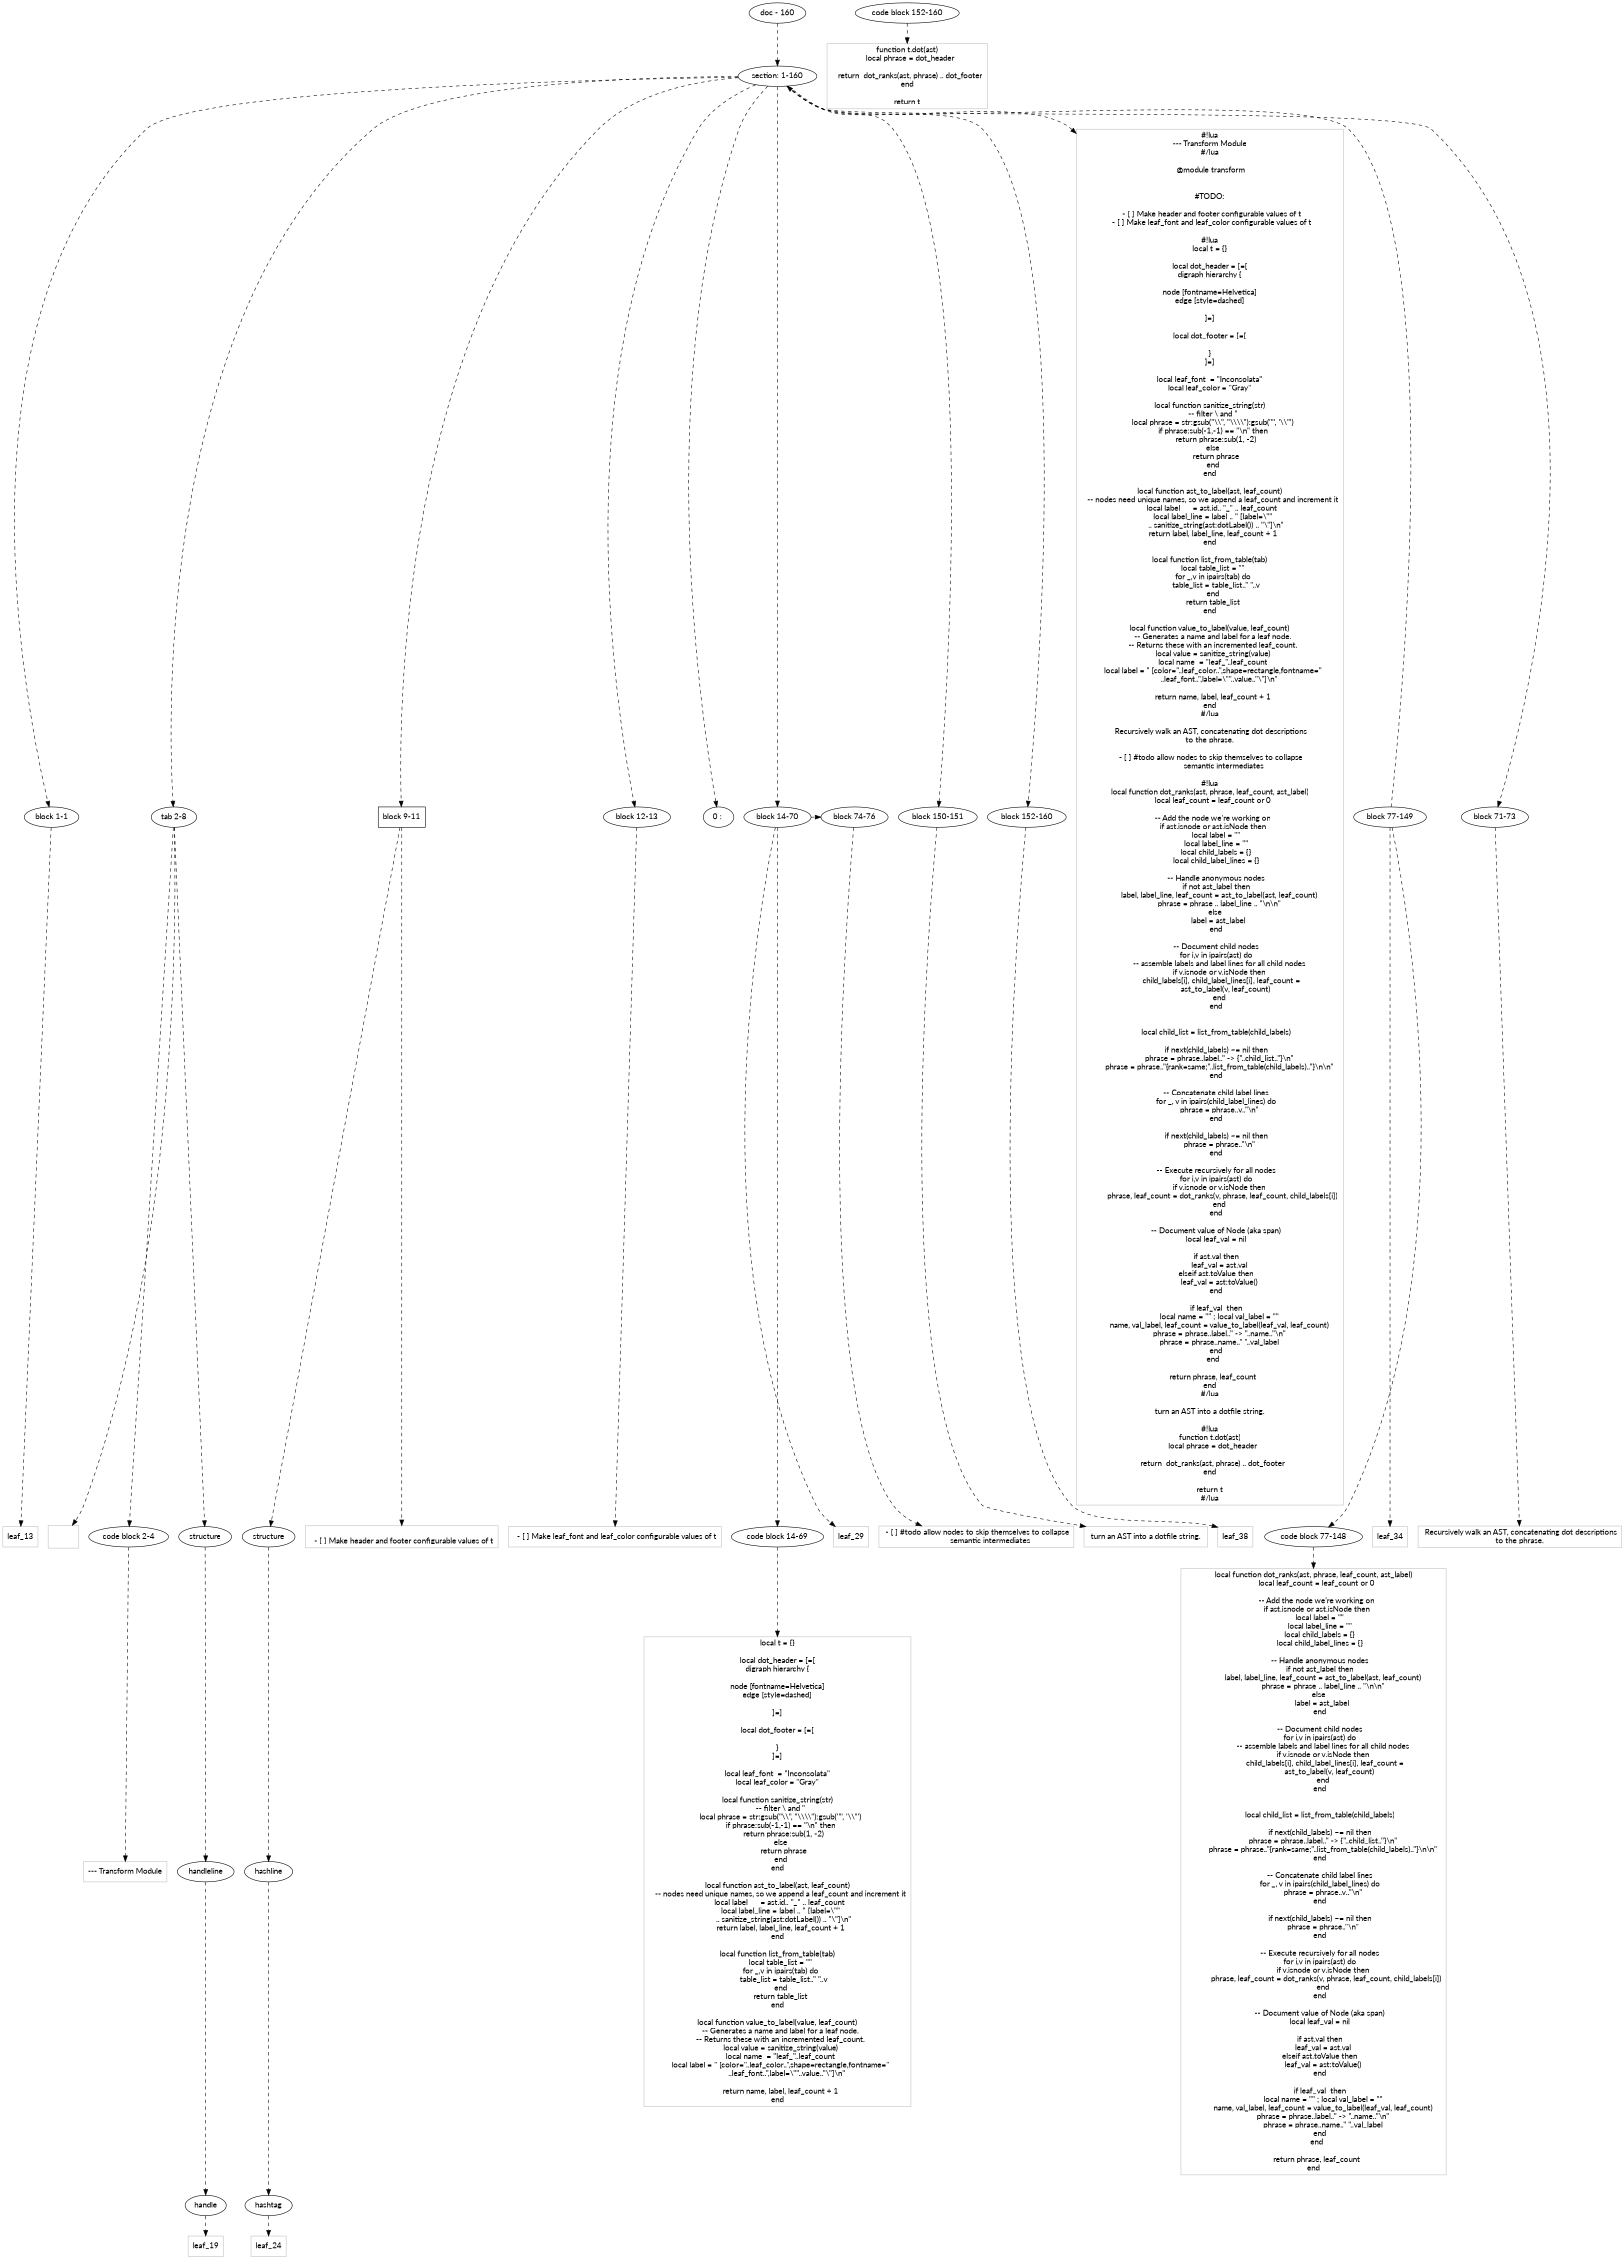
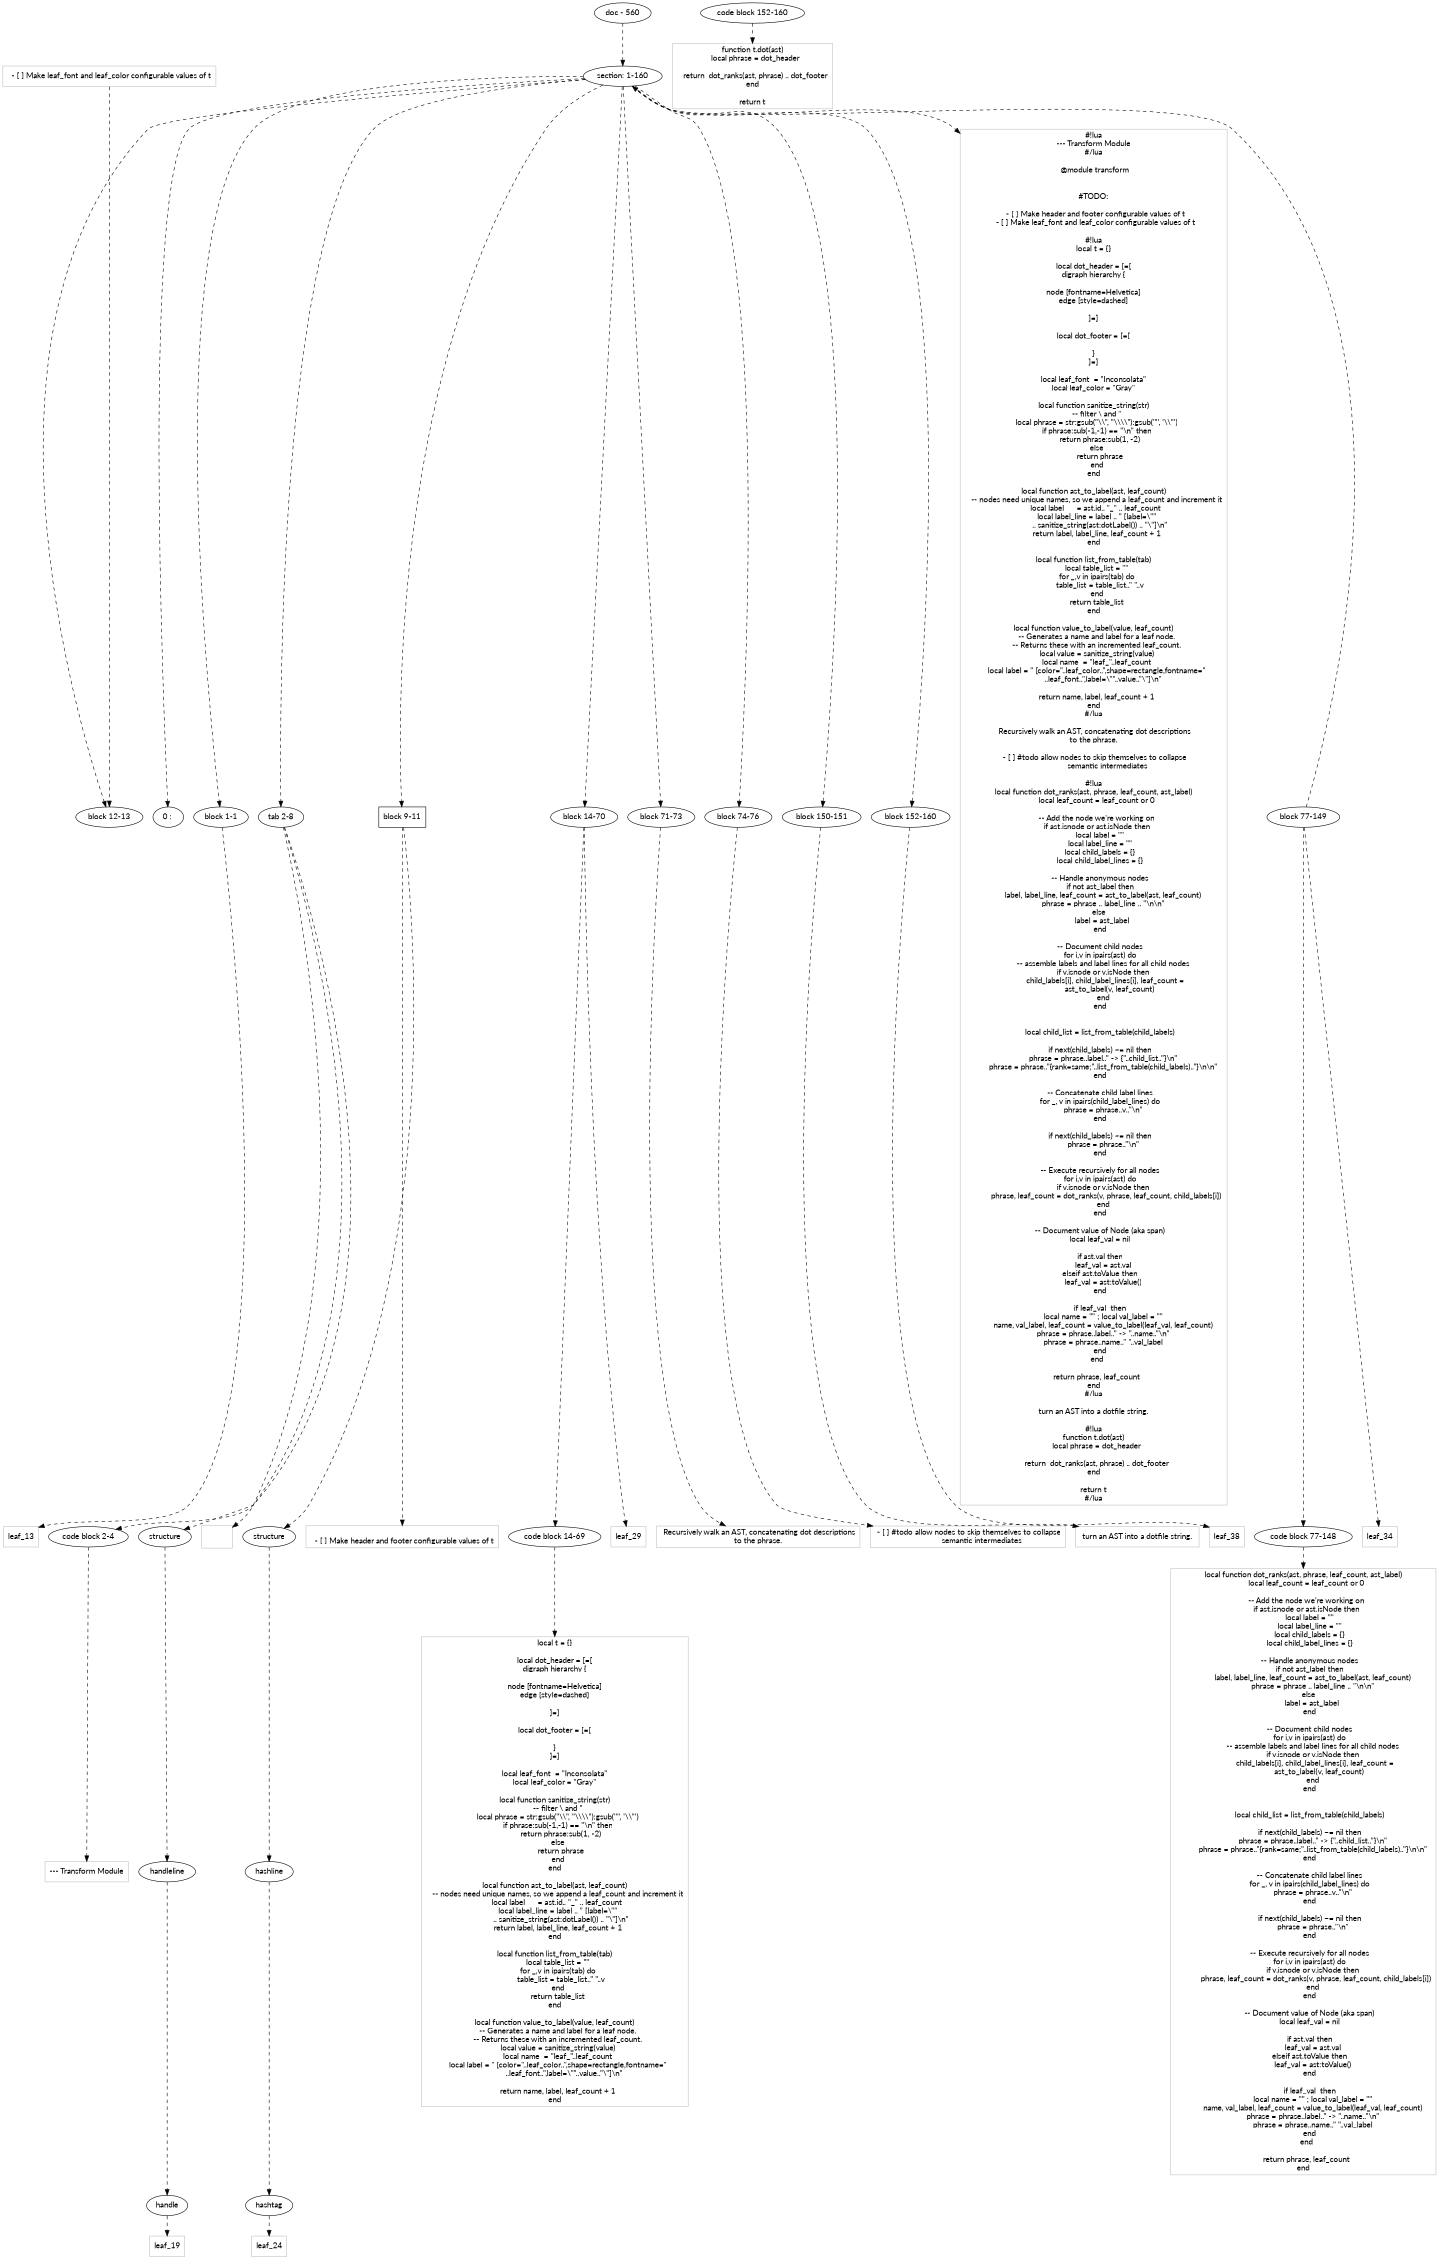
node "doc - 160": label "doc - 160" -> "doc - 560"
edge "block 14-70" -> "block 74-76": now "section: 1-160" -> "block 74-76"
edge "block 12-13" -> "- [ ] Make leaf_font and leaf_color configurable values of t": reversed
